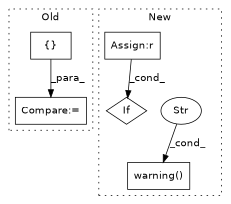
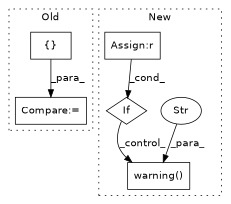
edge "If" -> "warning()": added, label "_control_"
edge "Str" -> "warning()": label "_cond_" -> "_para_"
